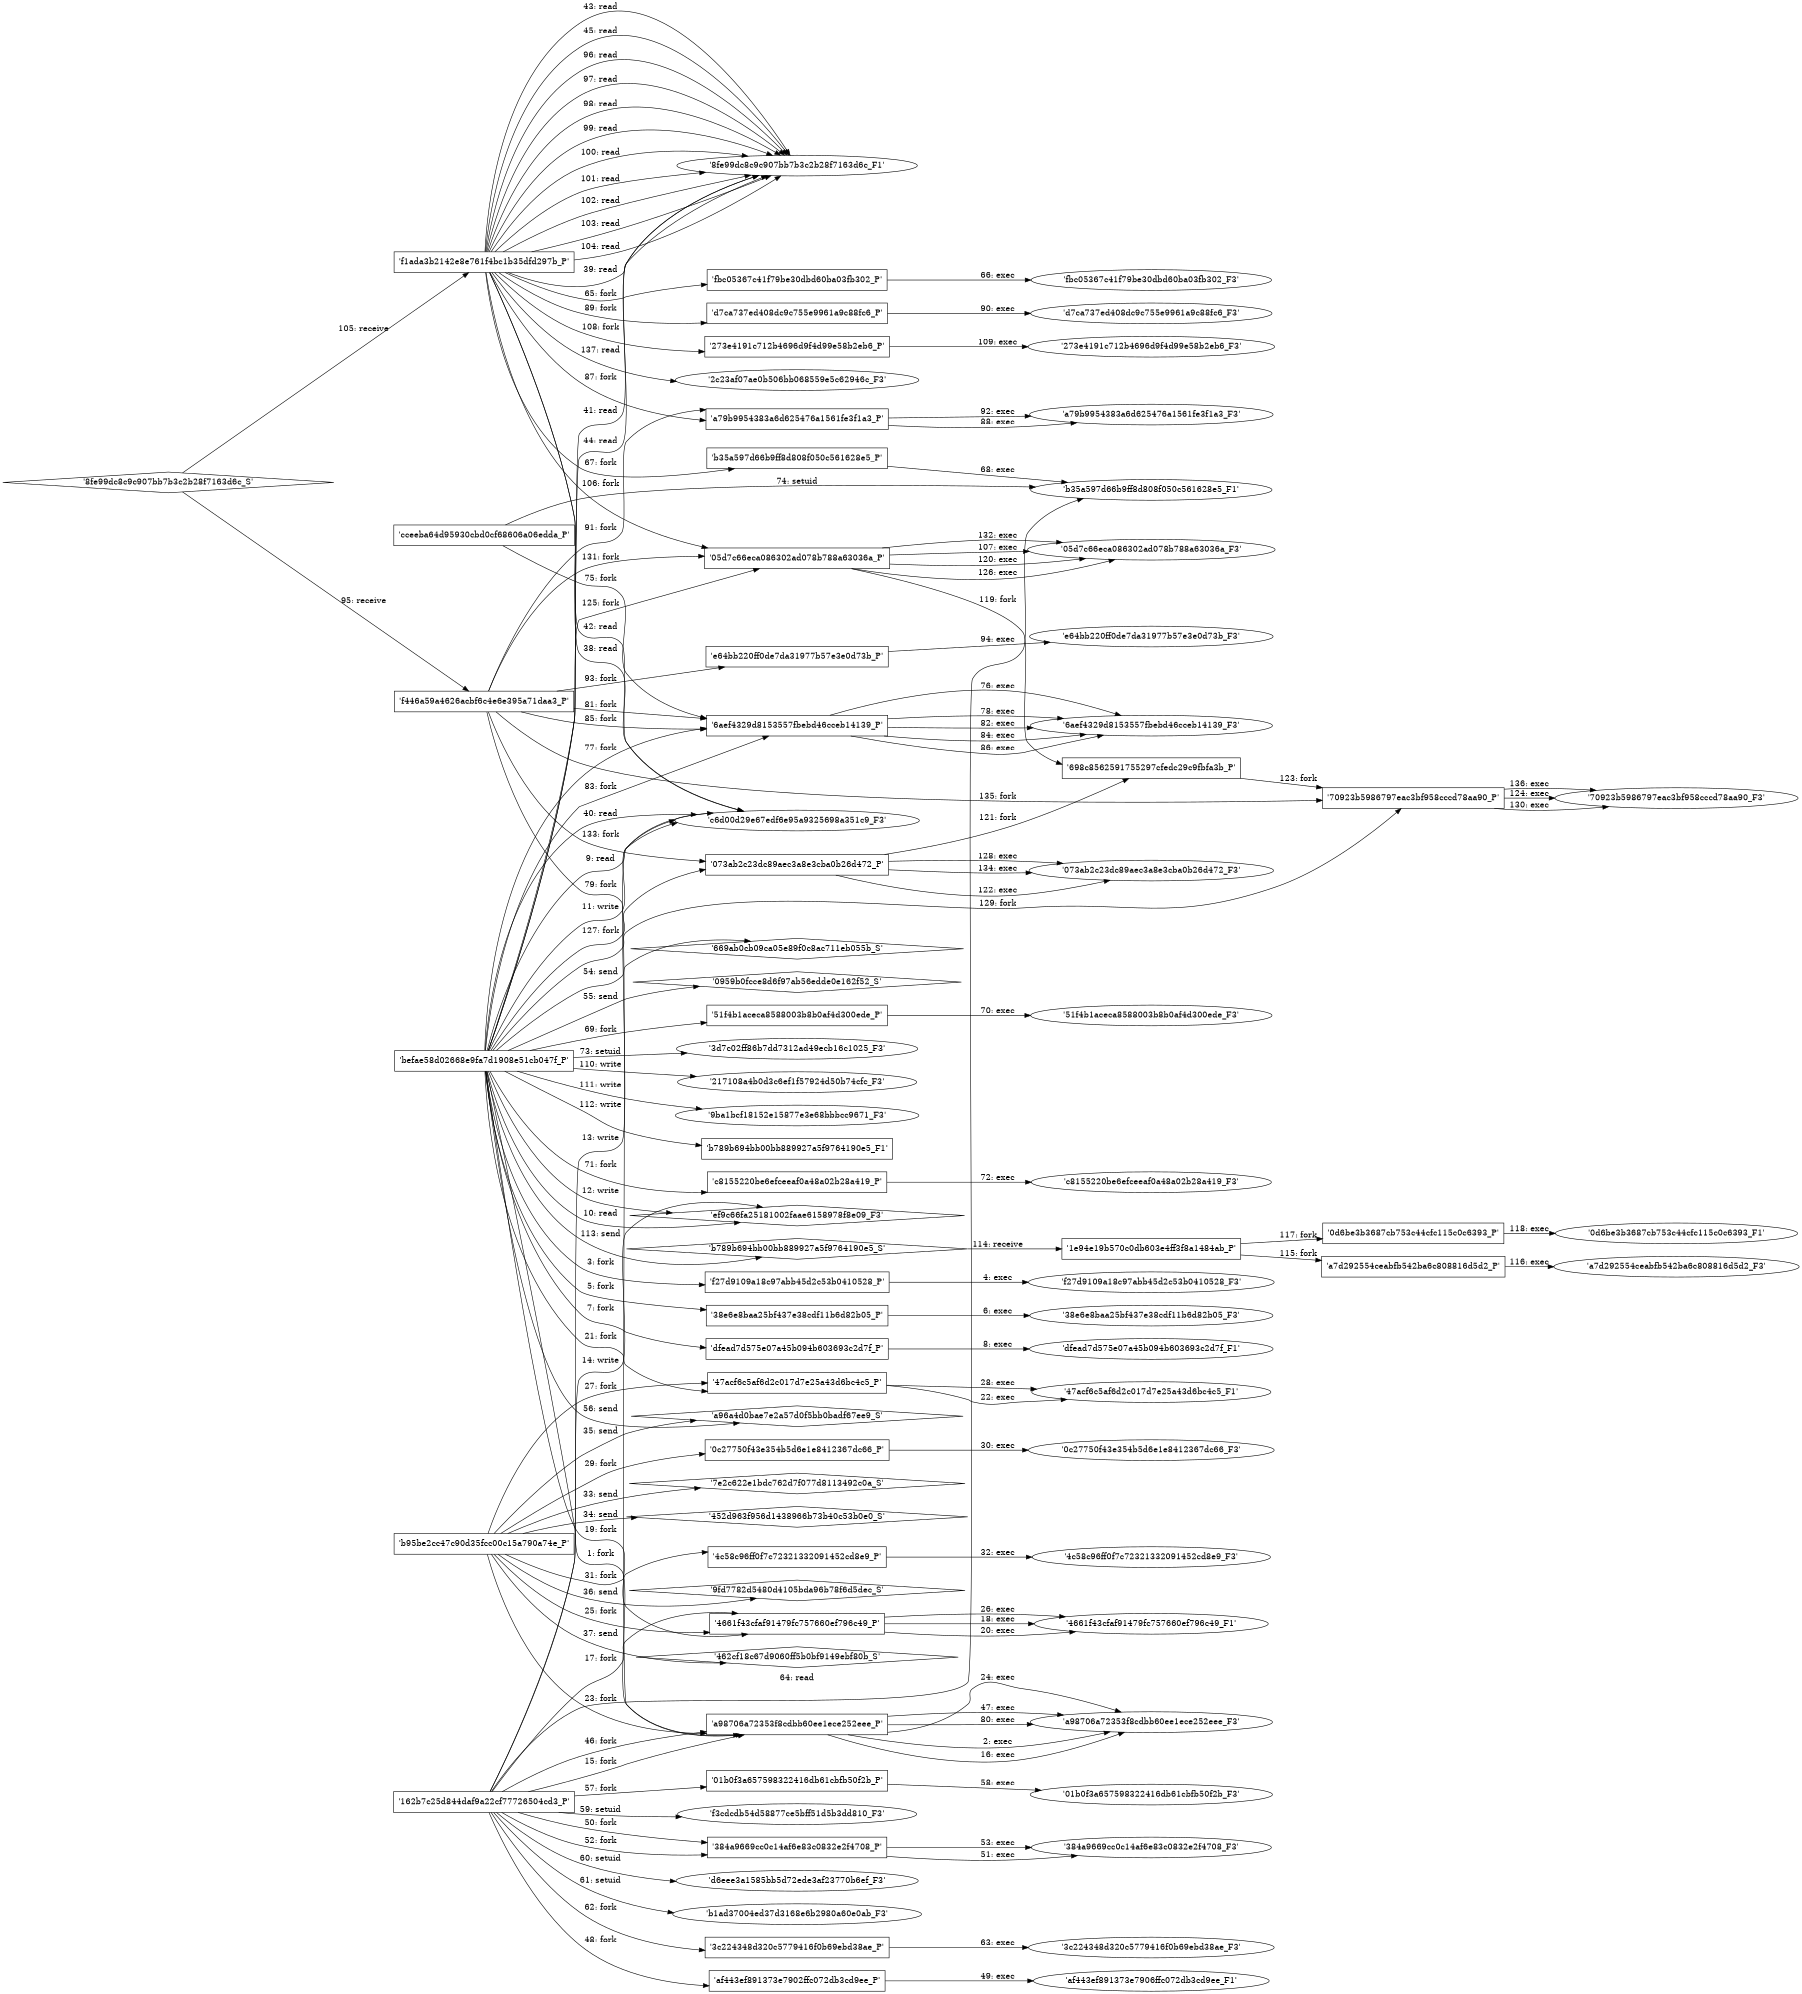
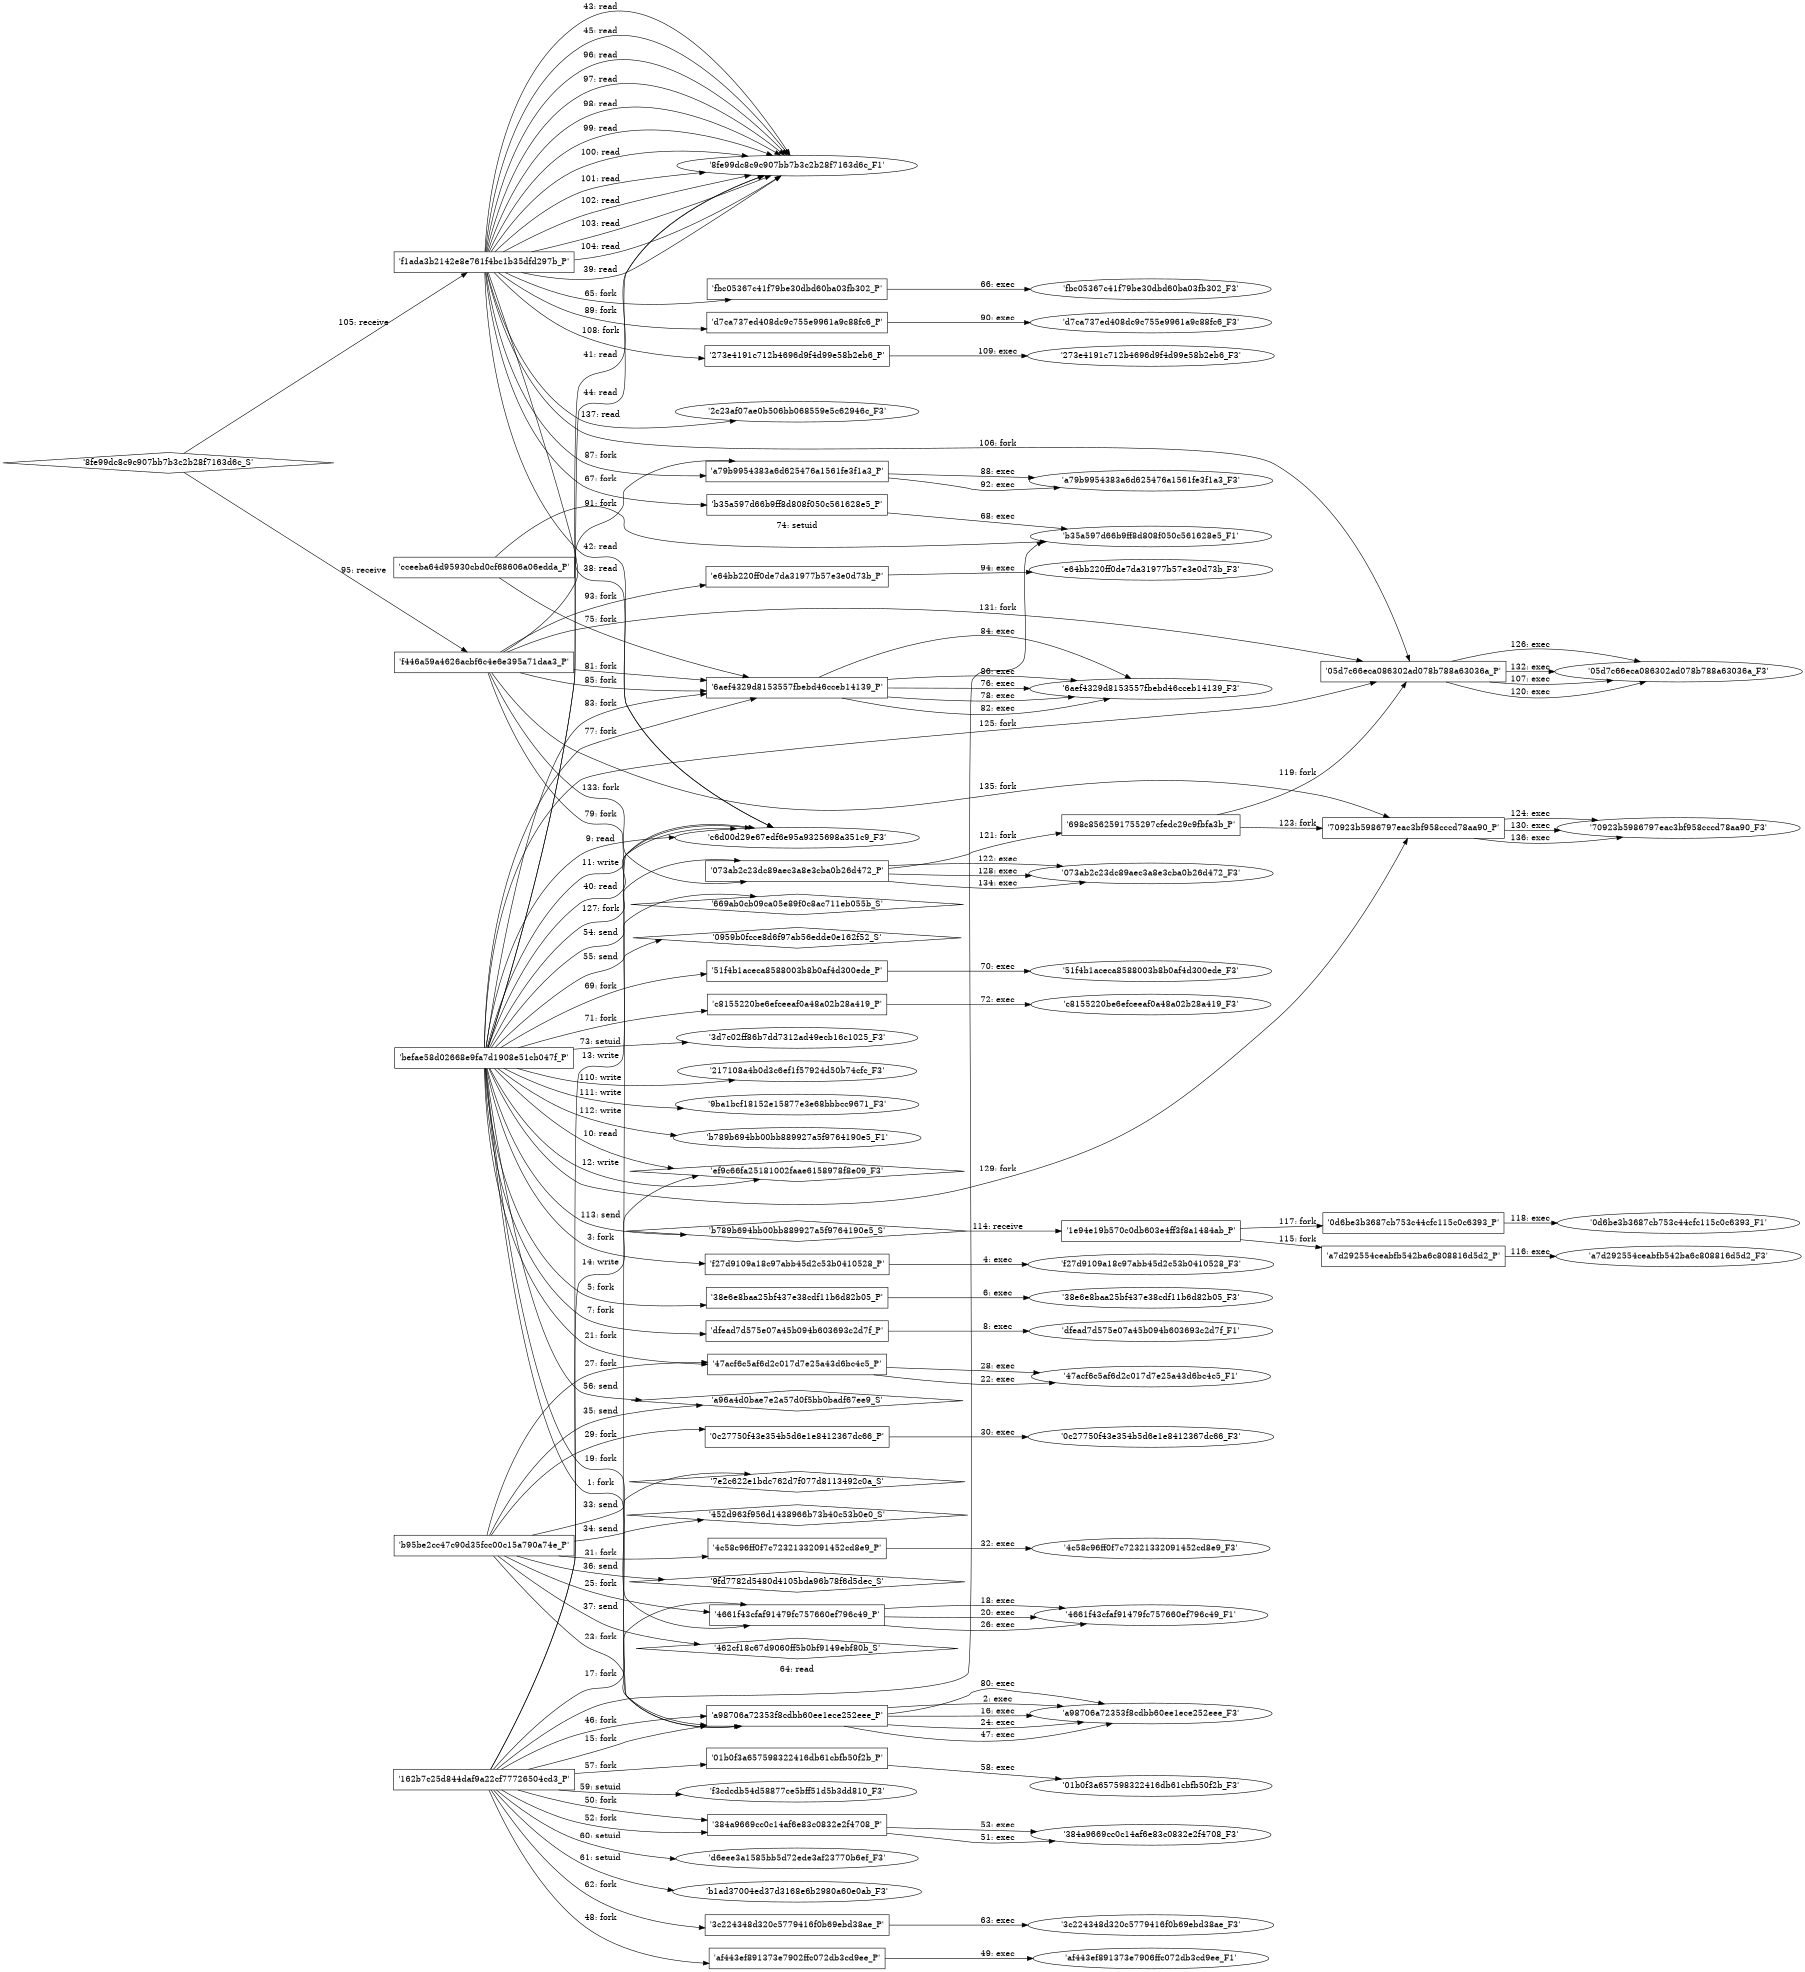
edge "'05d7c66eca086302ad078b788a63036a_P'" -> "'698c8562591755297cfedc29c9fbfa3b_P'": reversed
node "'b789b694bb00bb889927a5f9764190e5_F1'": shape box -> ellipse
